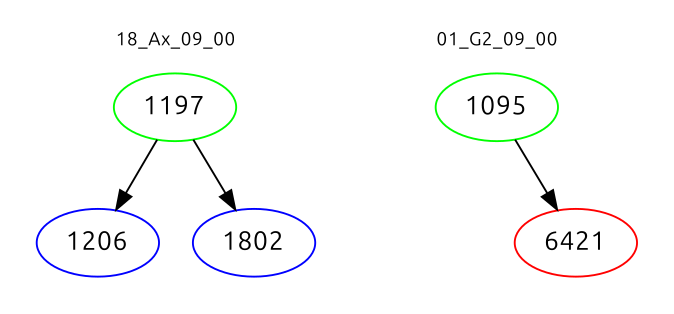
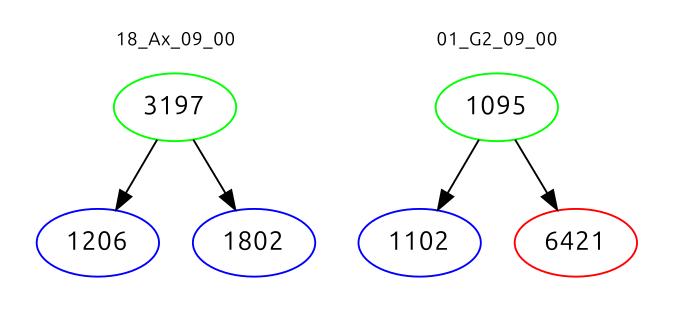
node "1197": label "1197" -> "3197"
node "1102": added
